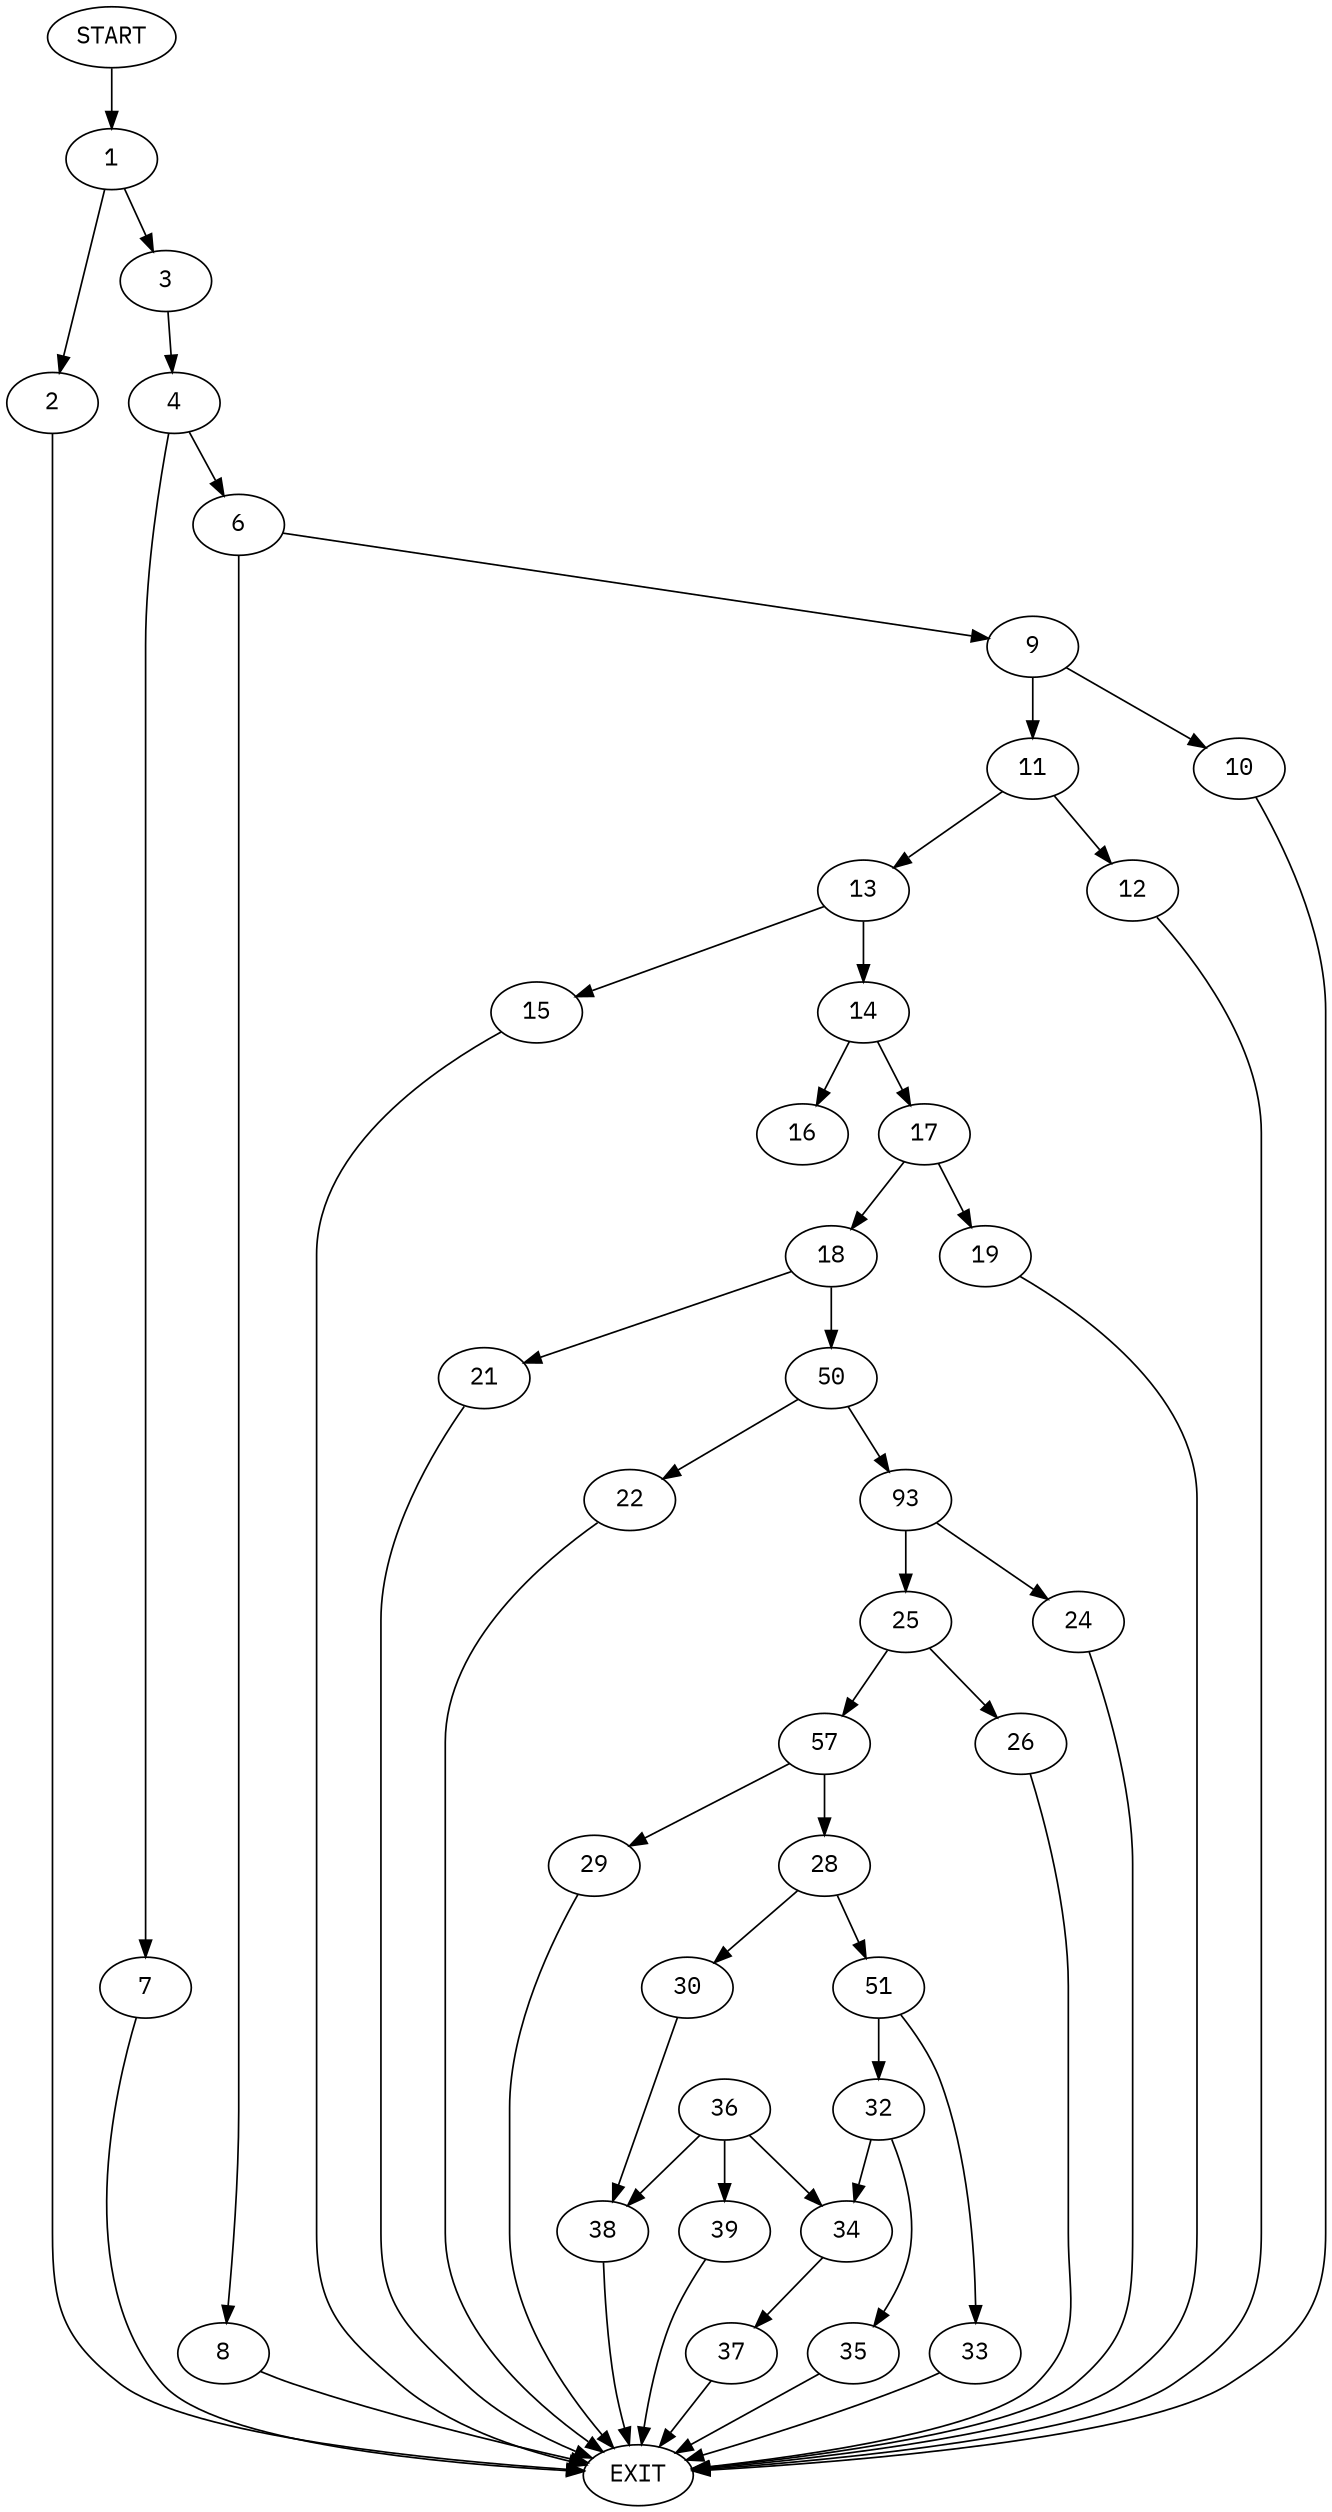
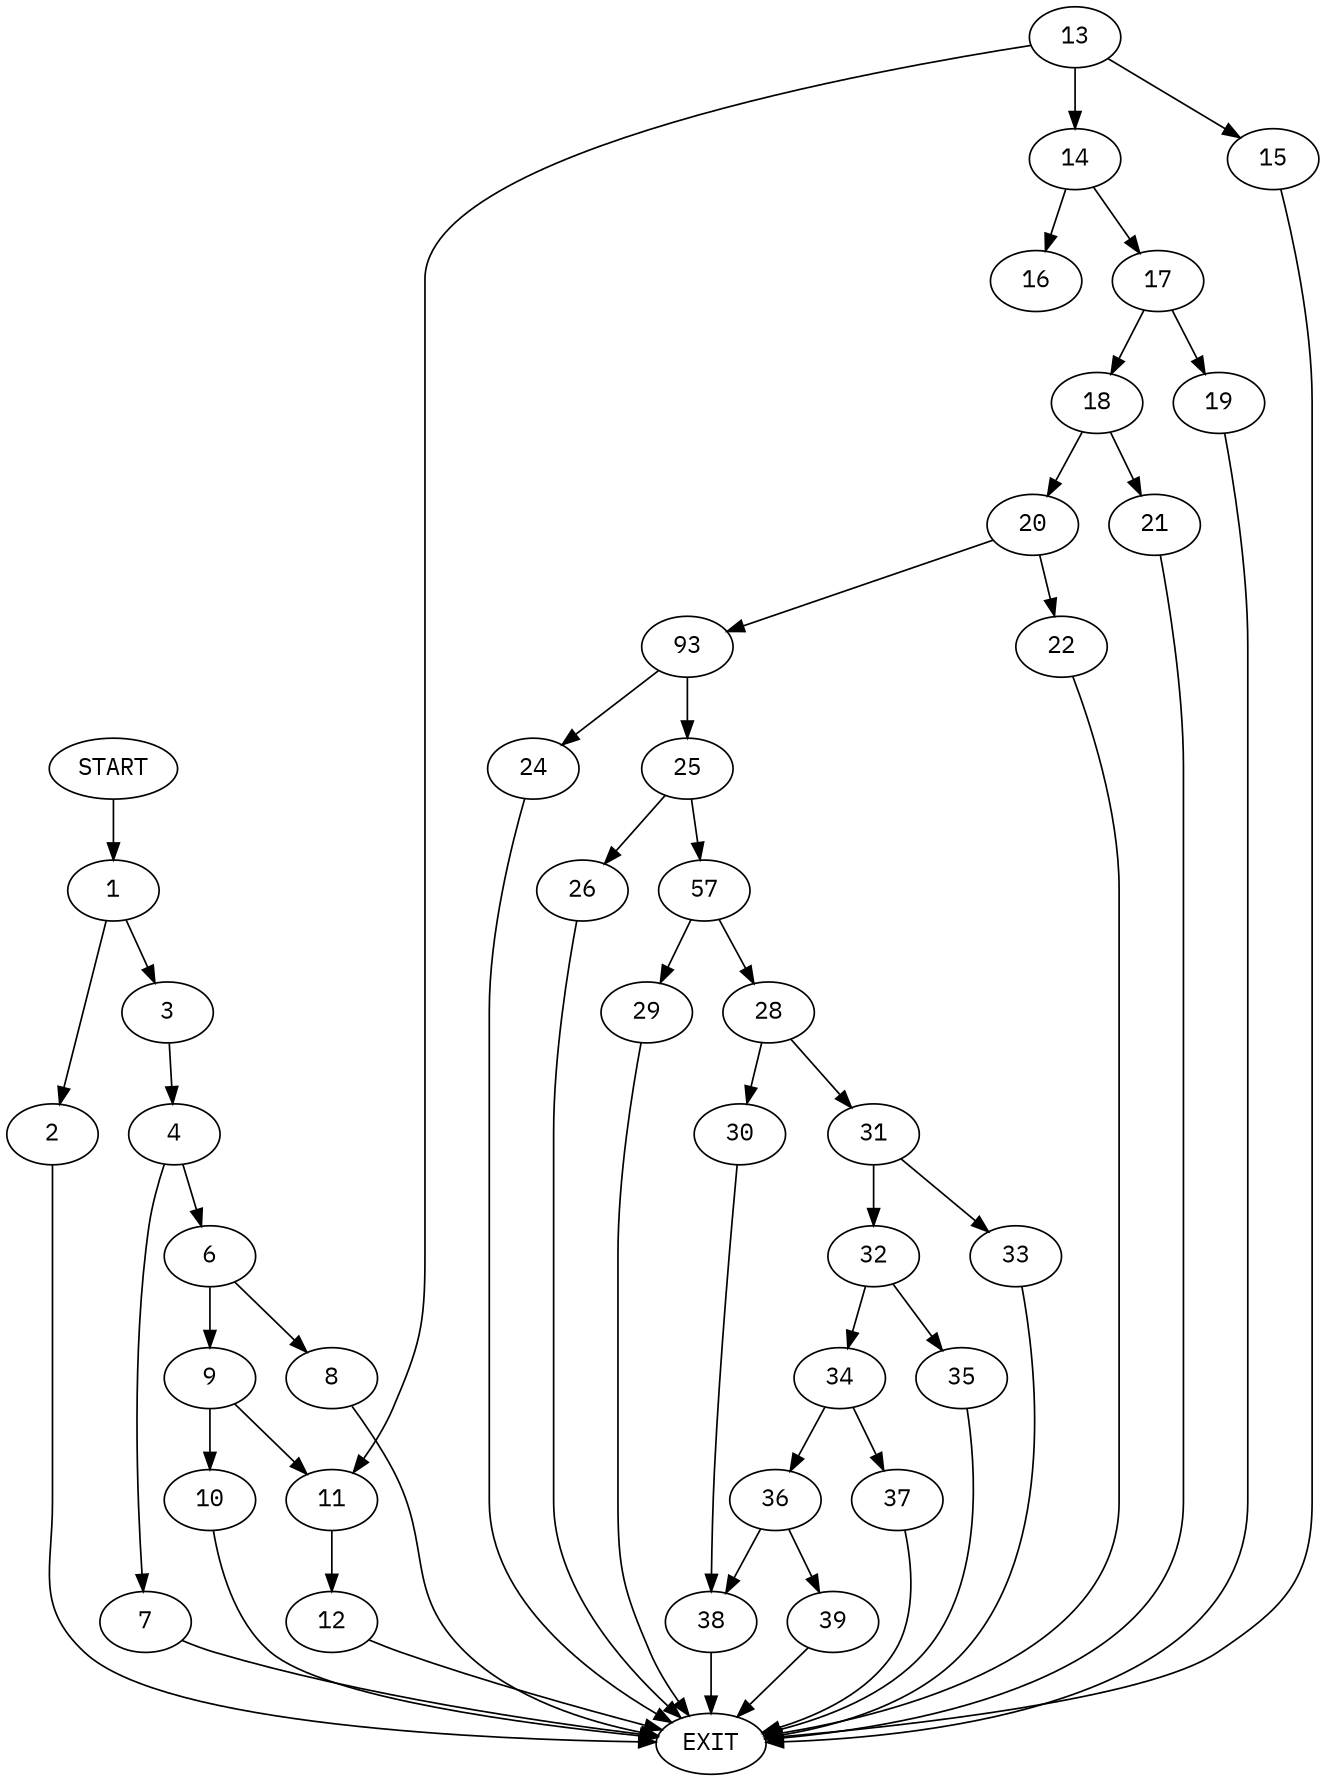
edge "11" -> "13": reversed
node "50": label "50" -> "20"
node "51": label "51" -> "31"
edge "36" -> "34": reversed
